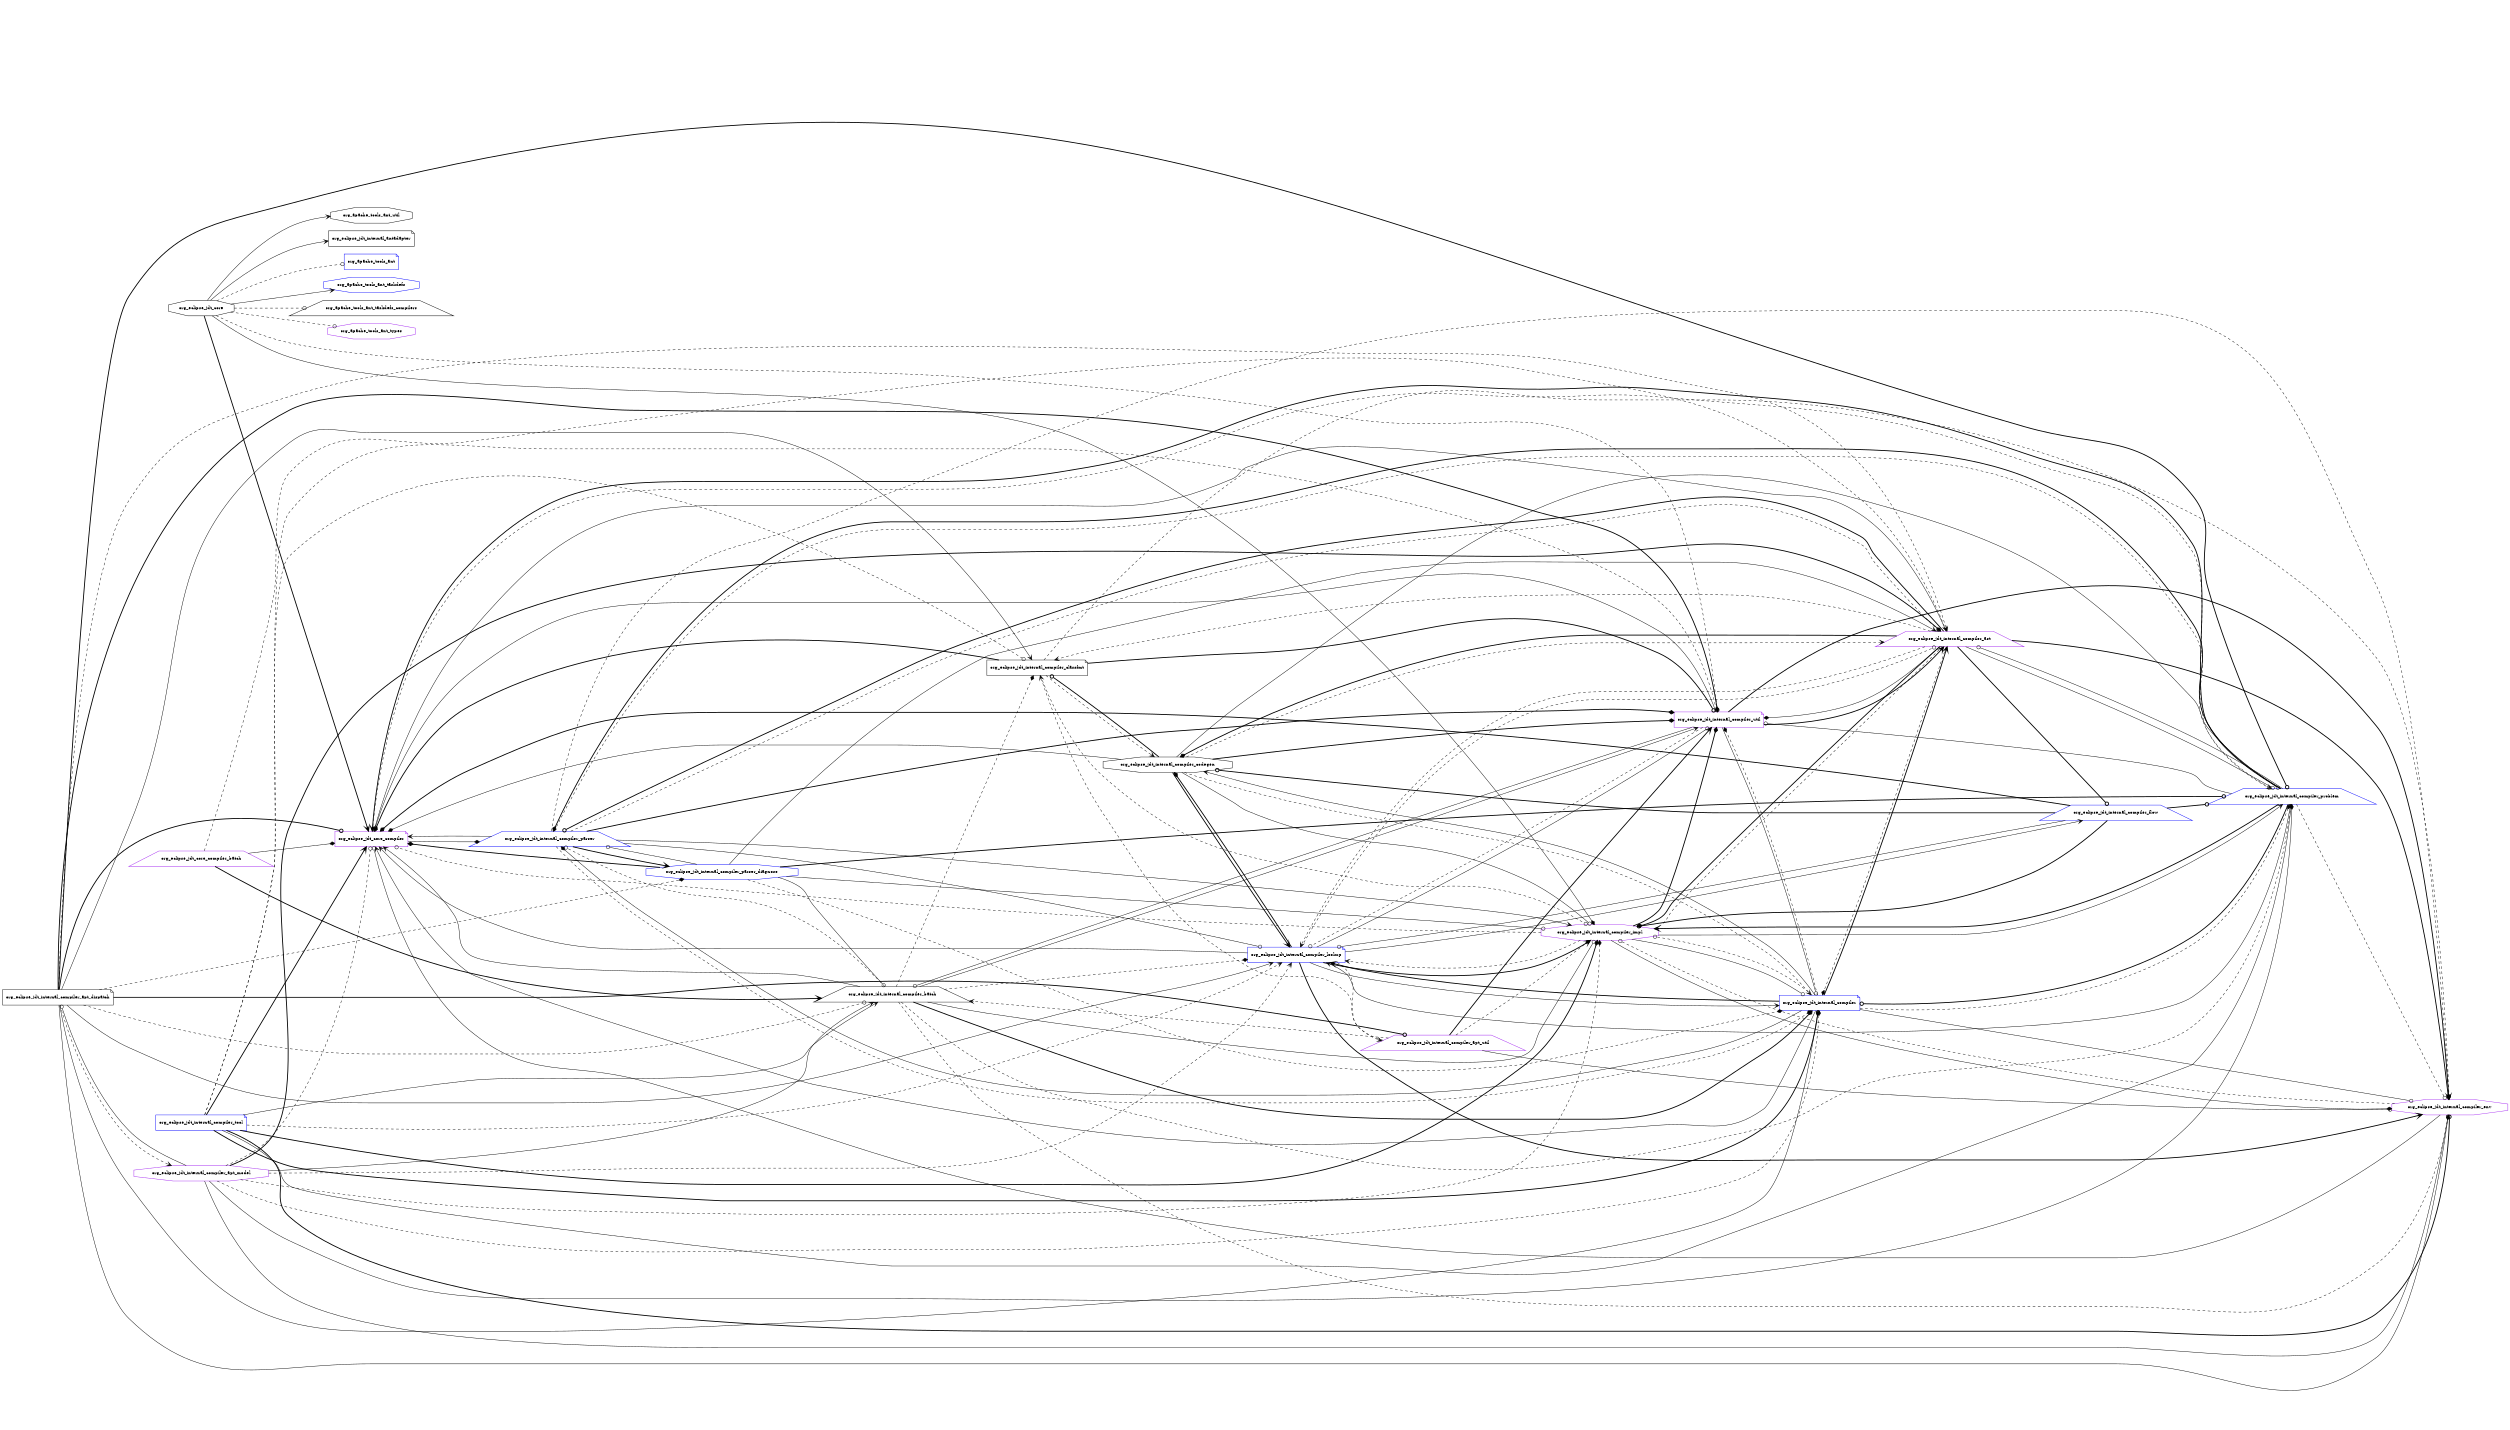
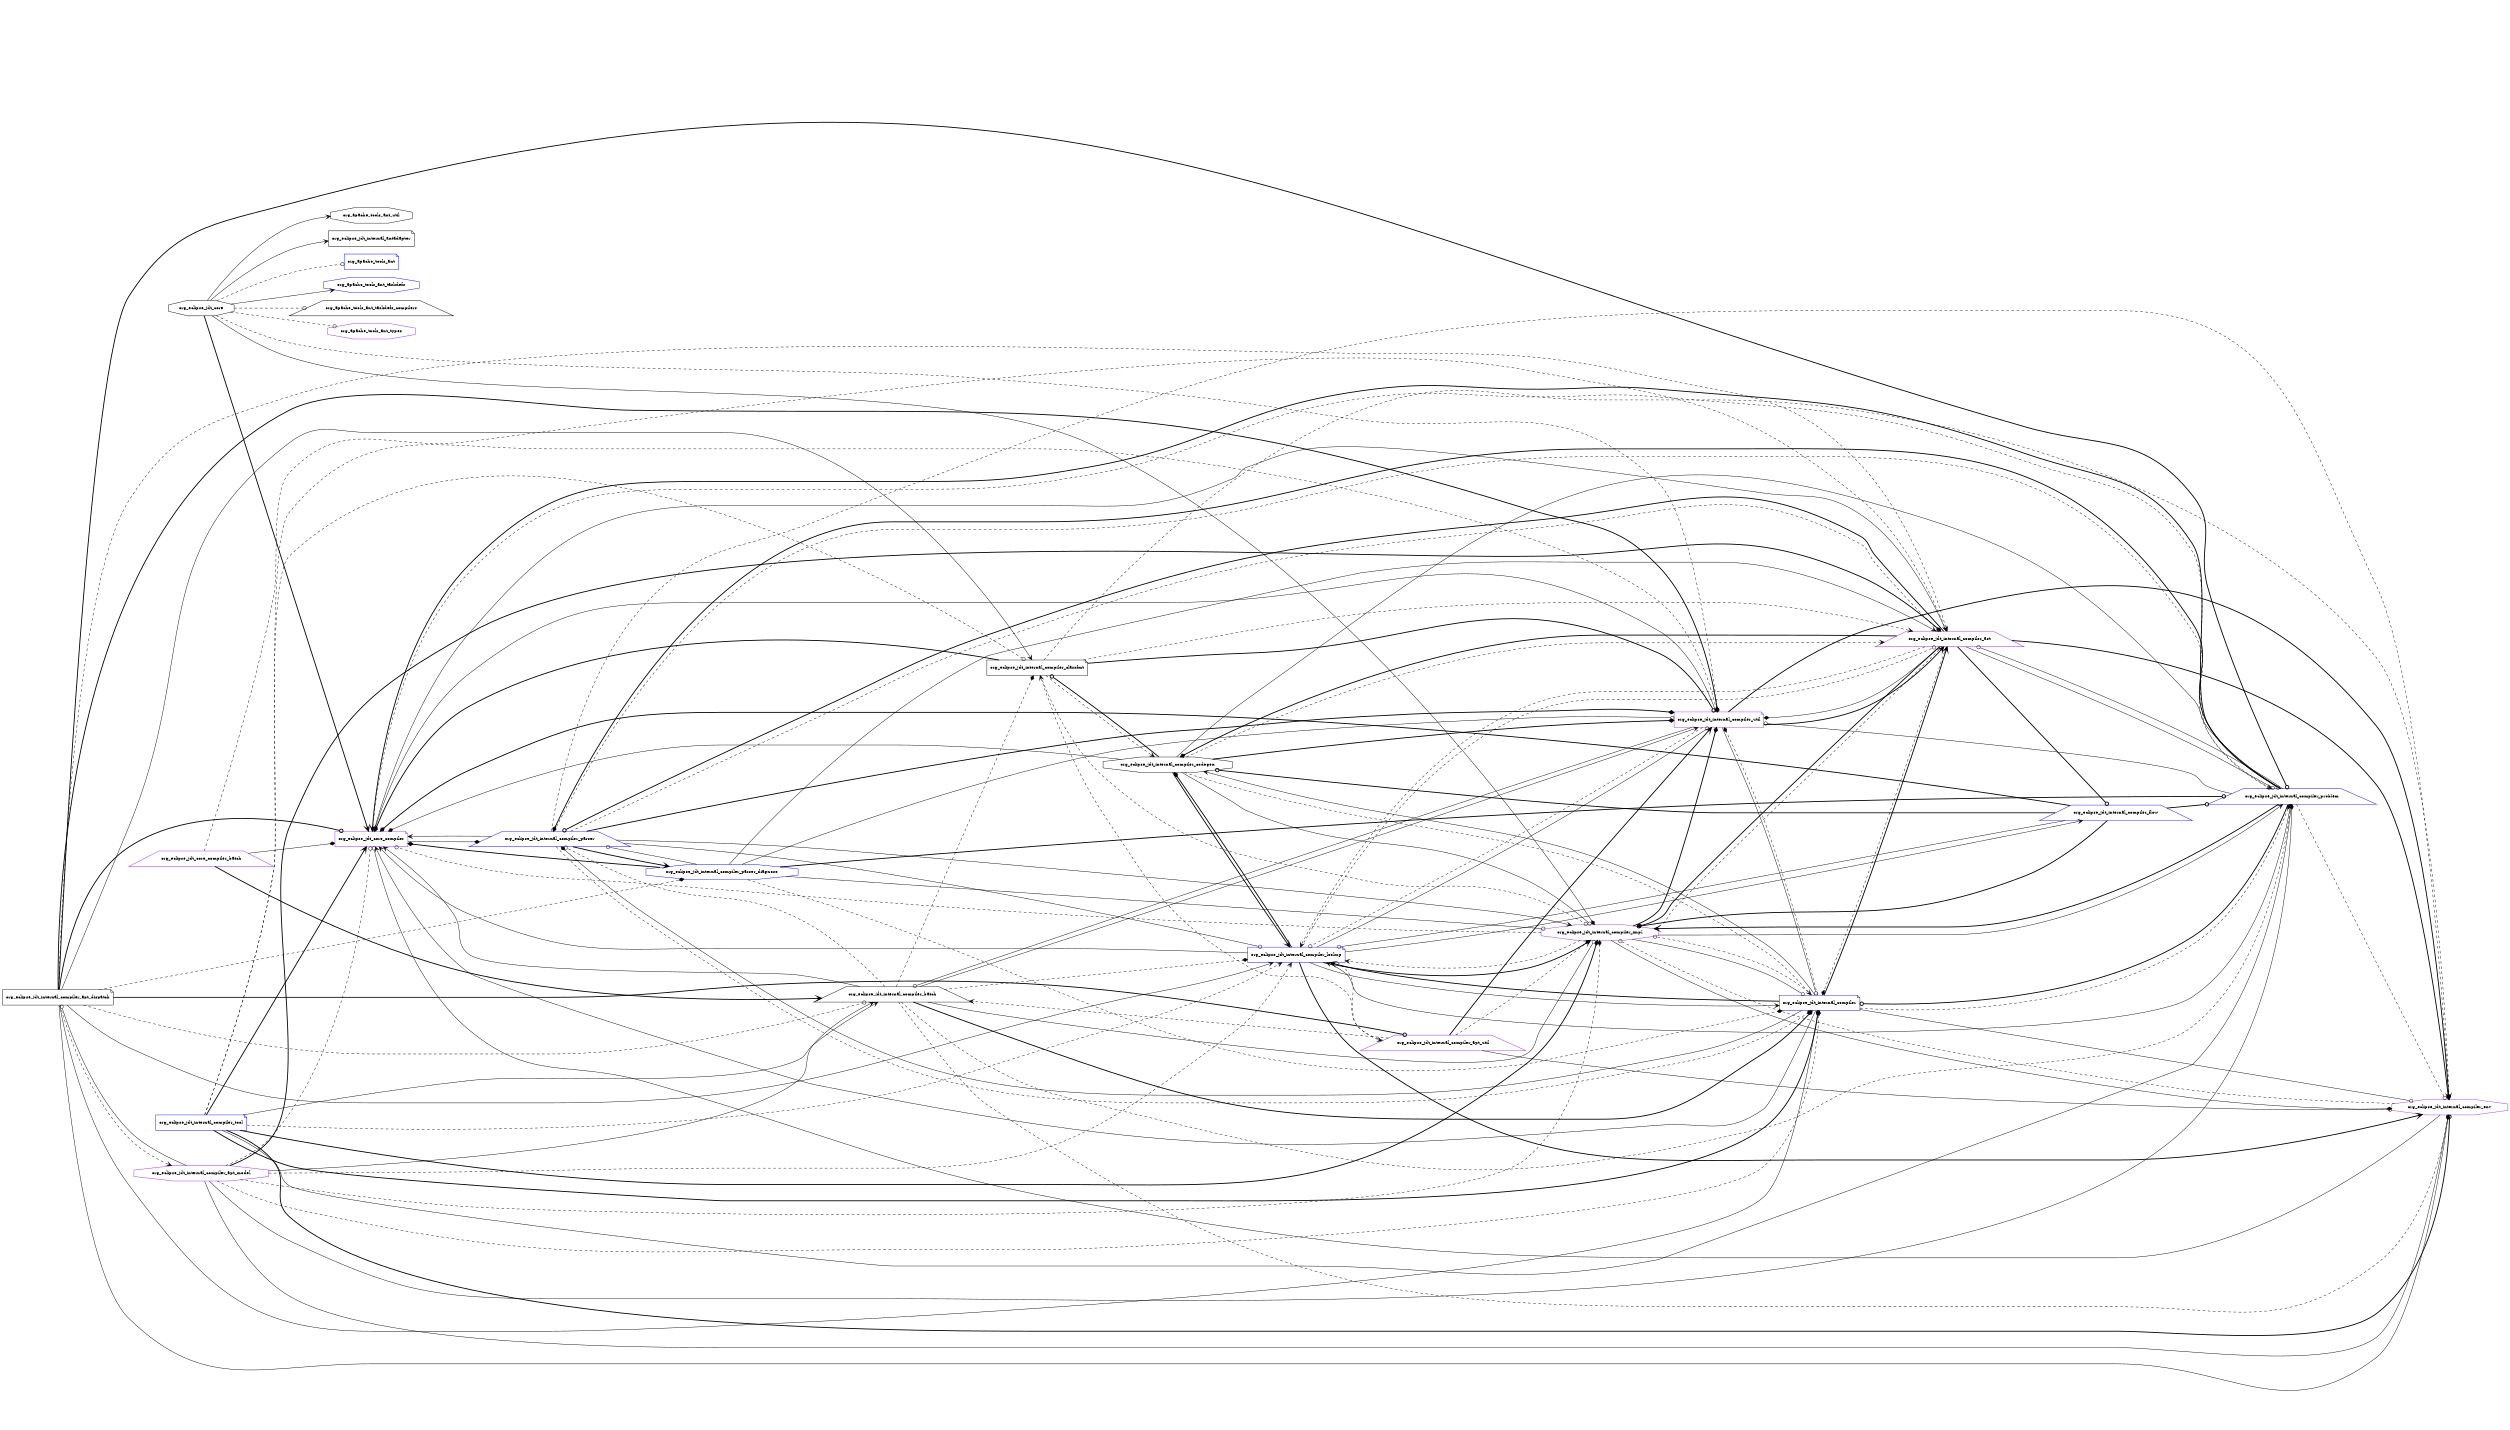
edge "org_eclipse_jdt_internal_compiler_ast" -> "org_eclipse_jdt_internal_compiler_classfmt": reversed
edge "org_eclipse_jdt_internal_compiler_parser_diagnose" -> "org_eclipse_jdt_internal_compiler_batch": now "org_eclipse_jdt_internal_compiler_parser_diagnose" -> "org_eclipse_jdt_internal_compiler_util"
